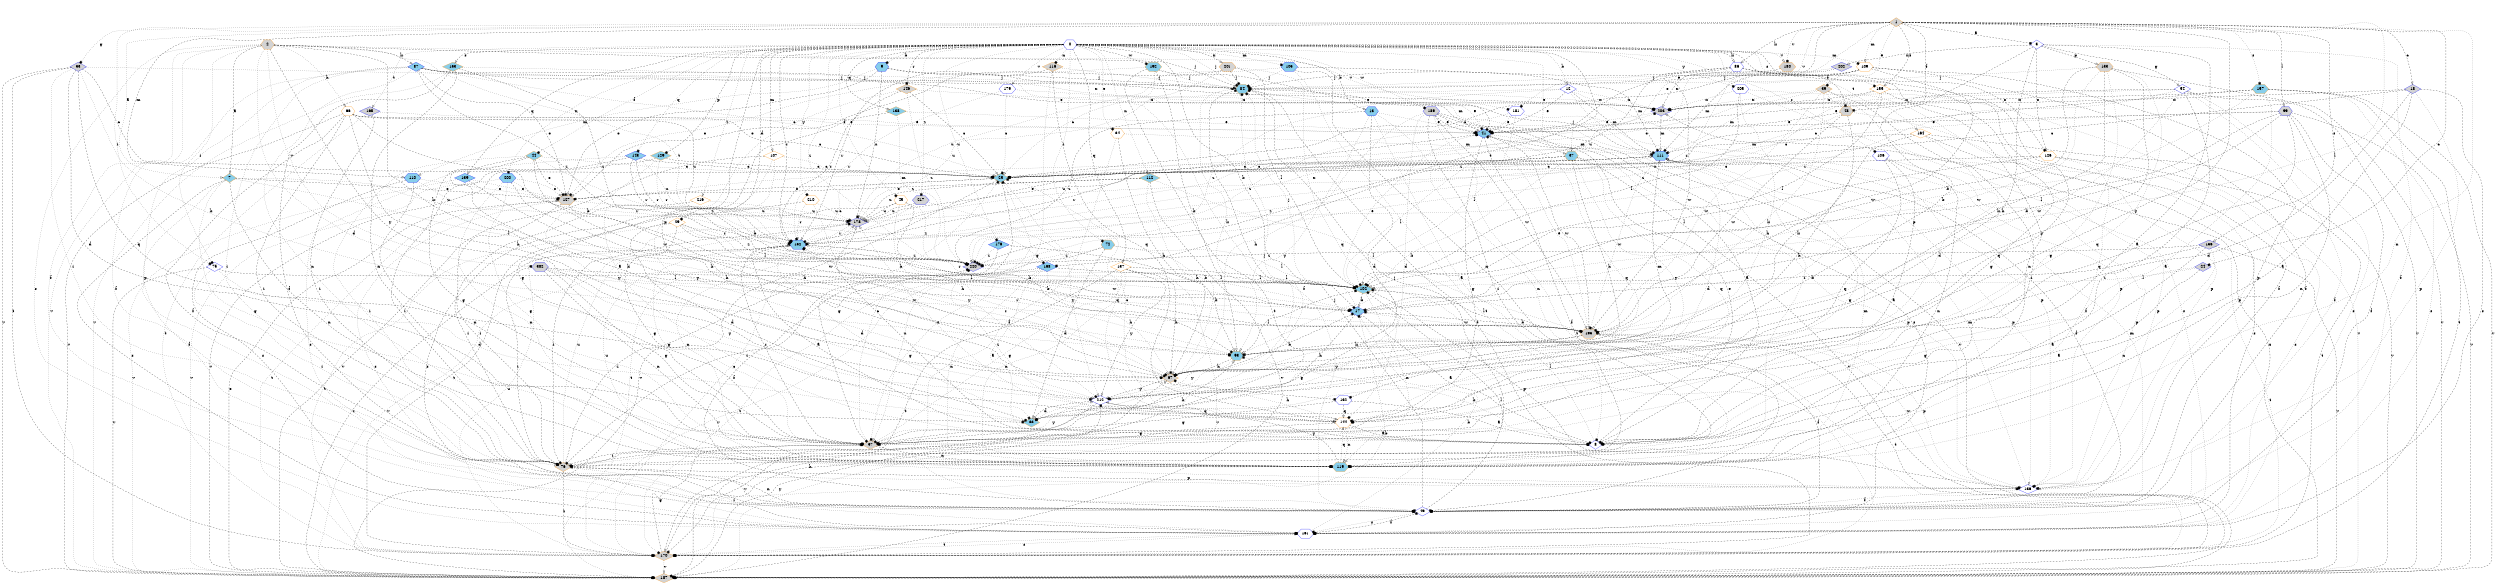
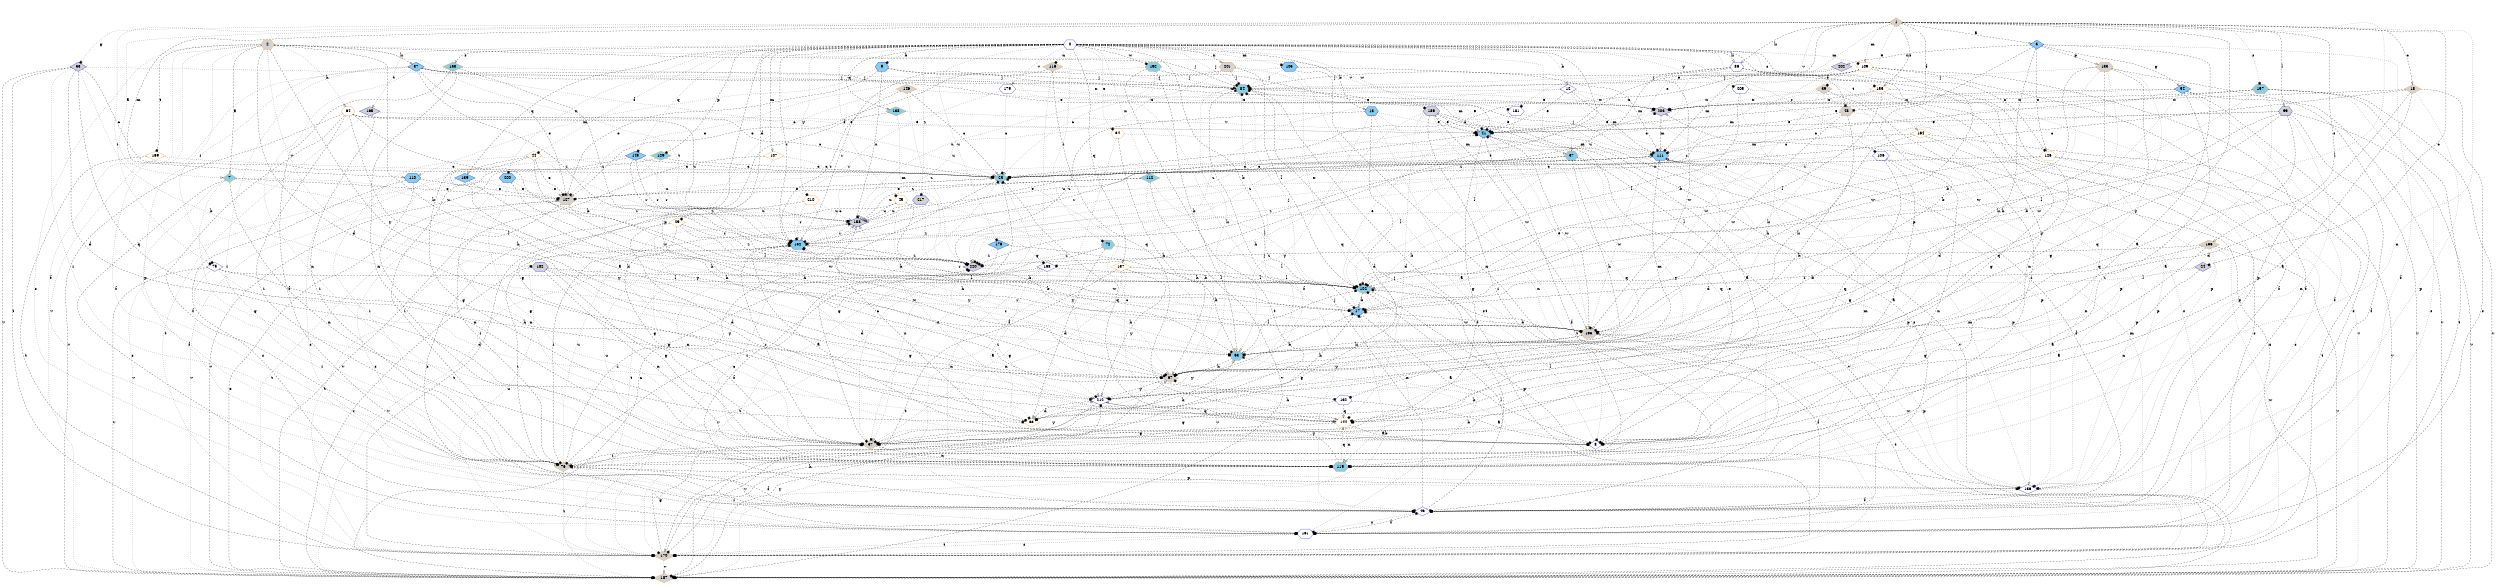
edge "1" -> "3": arrowhead box -> onormal
node "3": fillcolor white -> skyblue
edge "0" -> "146": removed, label "r"
node "180": removed
node "54": fillcolor white -> skyblue
node "18": color blue -> darkorange
edge "0" -> "220": removed, label "z"
node "66": label "66" -> "64"
edge "138" -> "41": label "e" -> "v"
node "169": added
node "44": fillcolor skyblue -> white
edge "110" -> "127": style dotted -> dashed
node "216": removed
edge "155" -> "220": removed, label "z"
edge "205" -> "102": arrowhead onormal -> box
node "178": label "178" -> "158"
node "156": color blue -> darkorange
edge "112" -> "195": now "112" -> "102"
node "382": label "382" -> "182"
node "168": fillcolor skyblue -> white
edge "107" -> "17": now "202" -> "17"
edge "137" -> "67": now "75" -> "67"
edge "2" -> "33": style dotted -> dashed
edge "195" -> "102": label "l" -> "s"
edge "126" -> "119": label "f" -> "n"
edge "195" -> "136": arrowhead box -> onormal
edge "25" -> "144": style dotted -> dashed
edge "25" -> "187": label "v" -> "c"
edge "156" -> "170": label "t" -> "w"
edge "187" -> "152": arrowhead onormal -> box
node "33": fillcolor skyblue -> white
edge "99" -> "119": style dashed -> dotted
edge "153" -> "187": removed, label "v"
edge "76" -> "49": label "n" -> "f"
edge "54" -> "161": style dotted -> dashed
edge "76" -> "170": style dashed -> dotted
